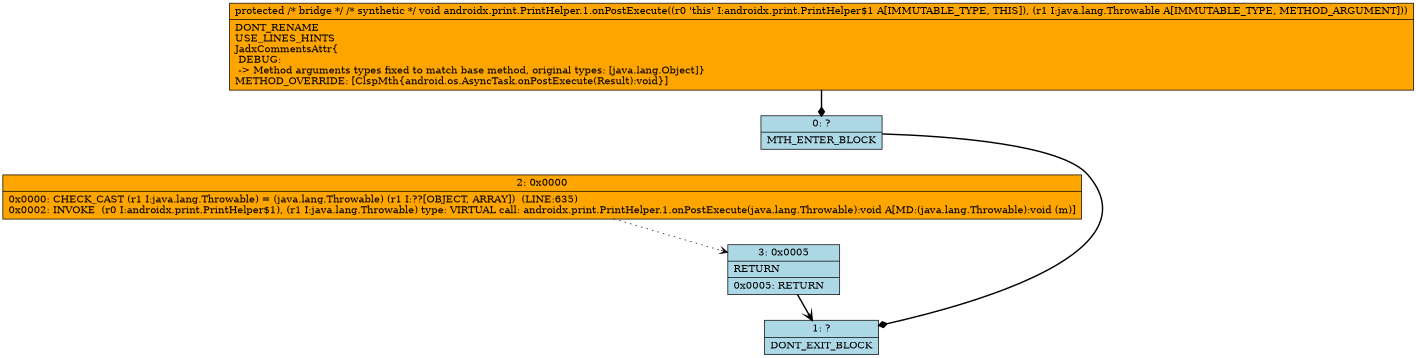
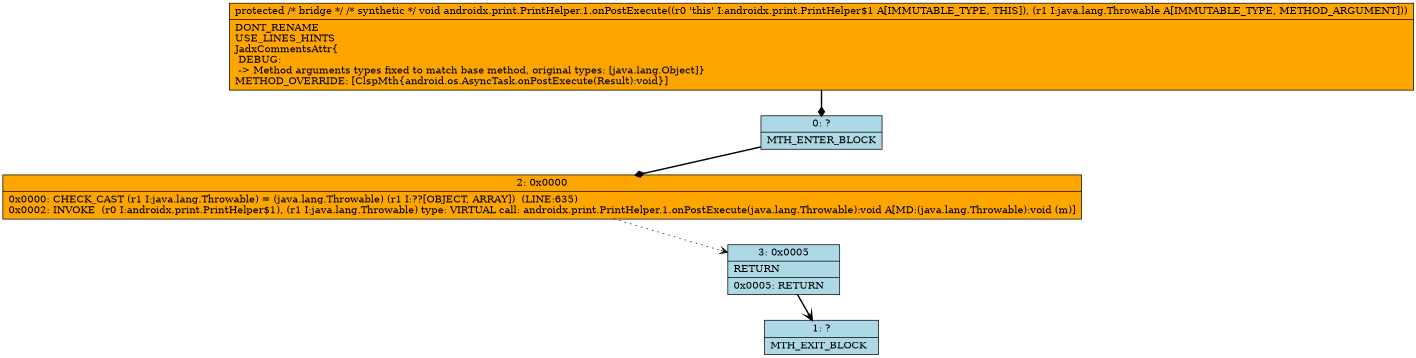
edge "0: ?" -> "1: ?": now "0: ?" -> "2: 0x0000"
node "1: ?": text "DONT_EXIT_BLOCK" -> "MTH_EXIT_BLOCK"
